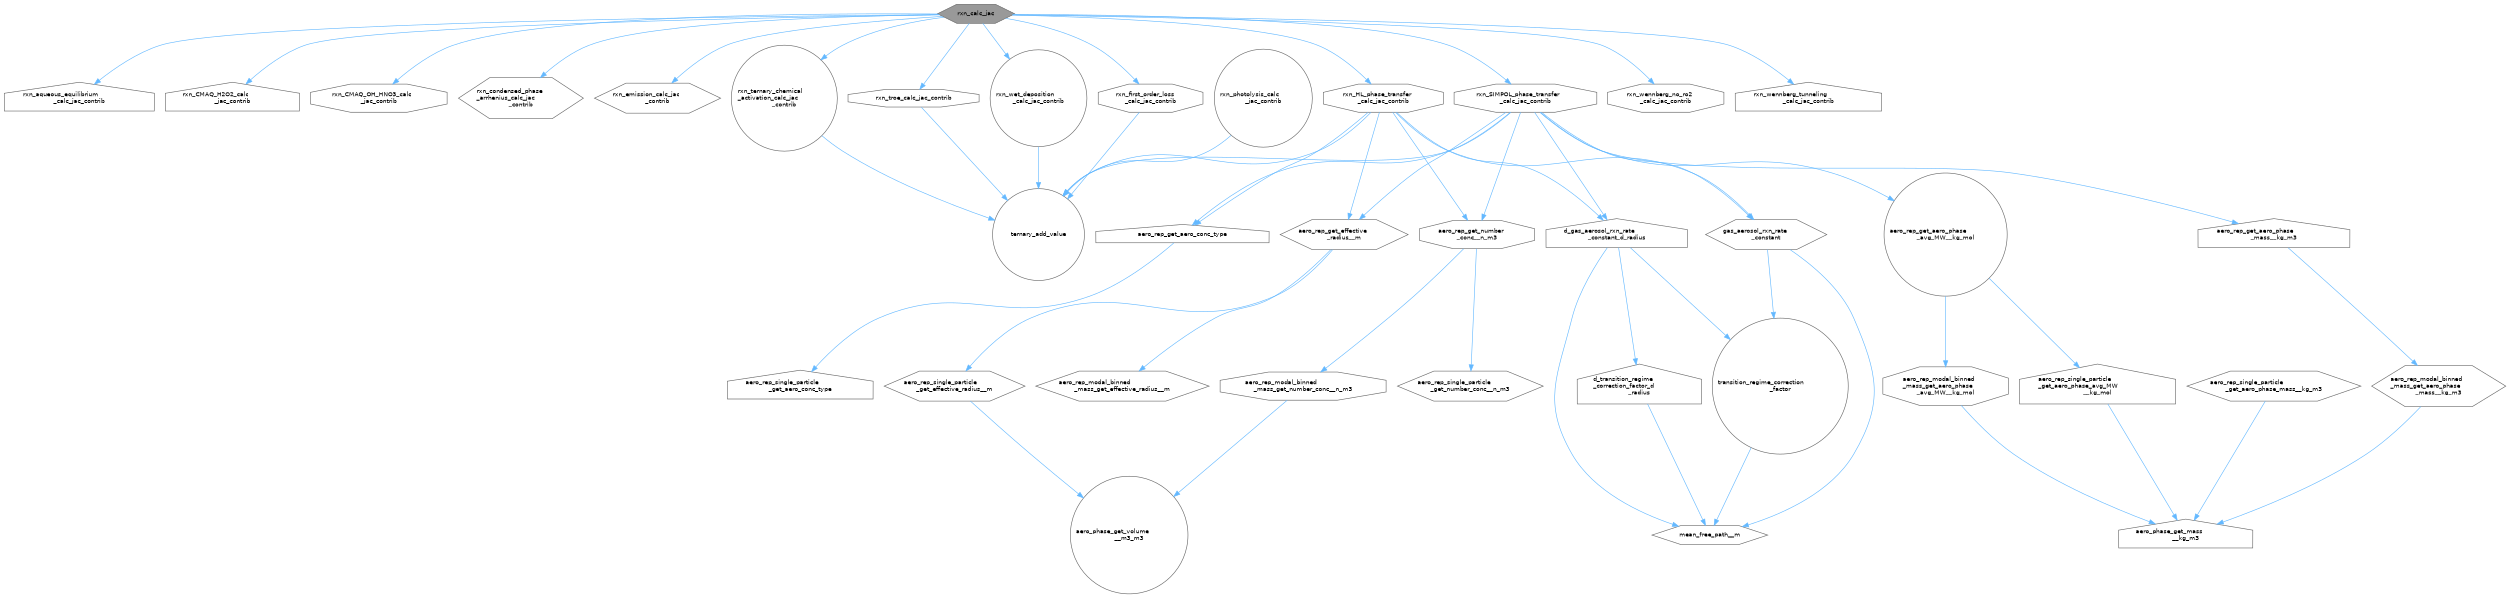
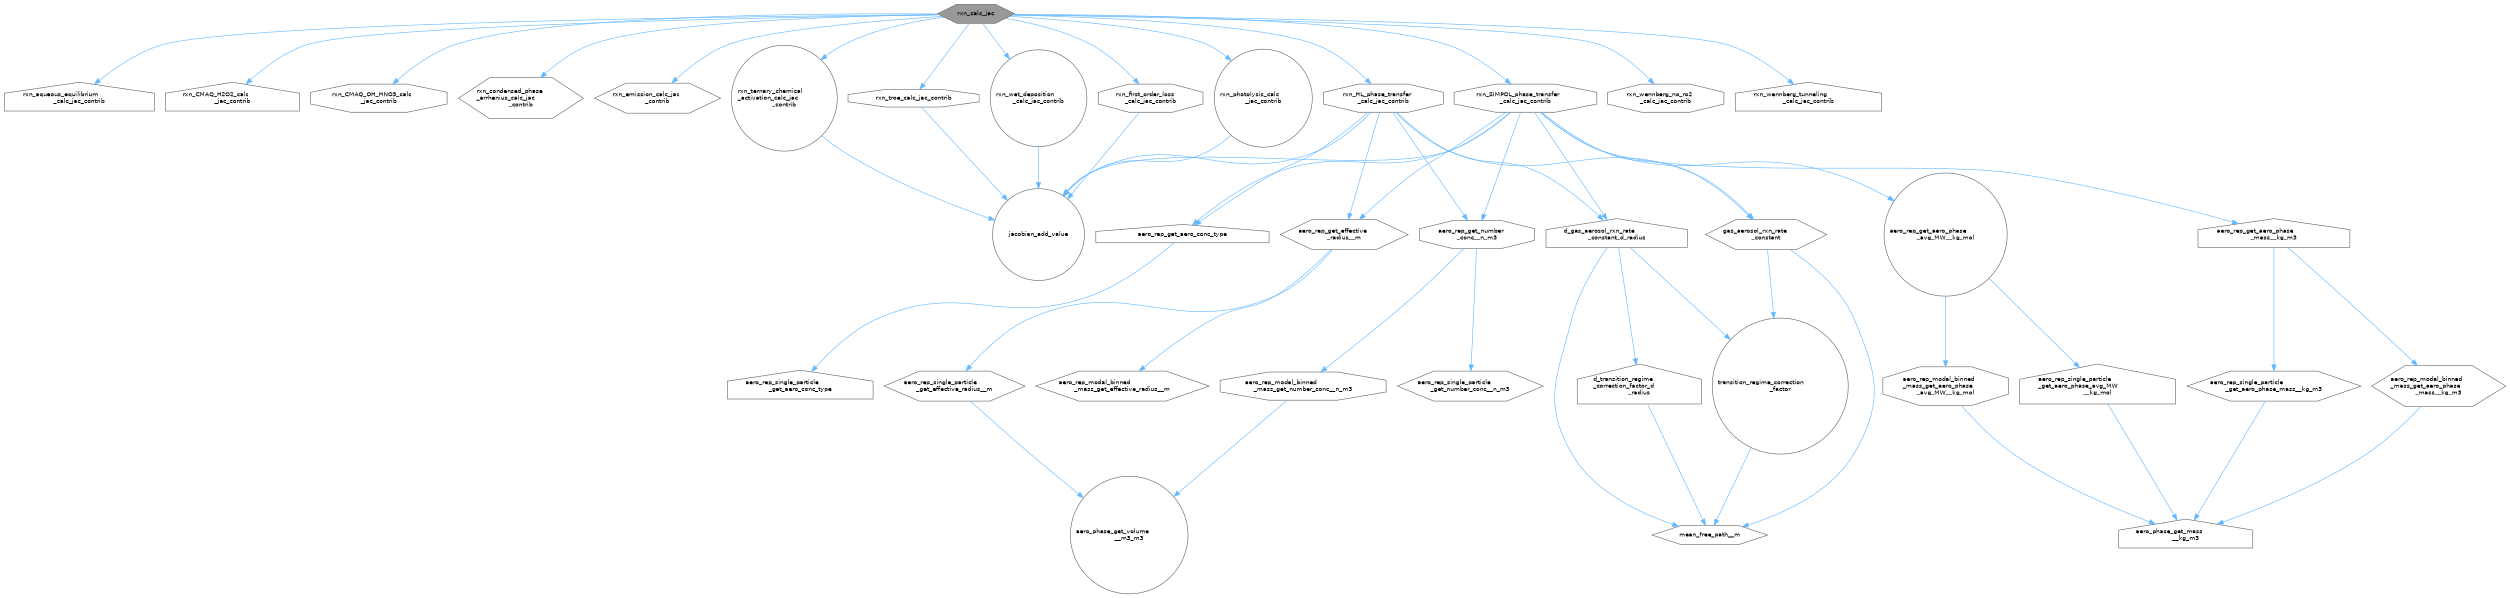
edge "rxn_calc_jac" -> "rxn_photolysis_calc _jac_contrib": added
node "ternary_add_value": label "ternary_add_value" -> "jacobian_add_value"
edge "aero_rep_get_aero_phase _mass__kg_m3" -> "aero_rep_single_particle _get_aero_phase_mass__kg_m3": added
